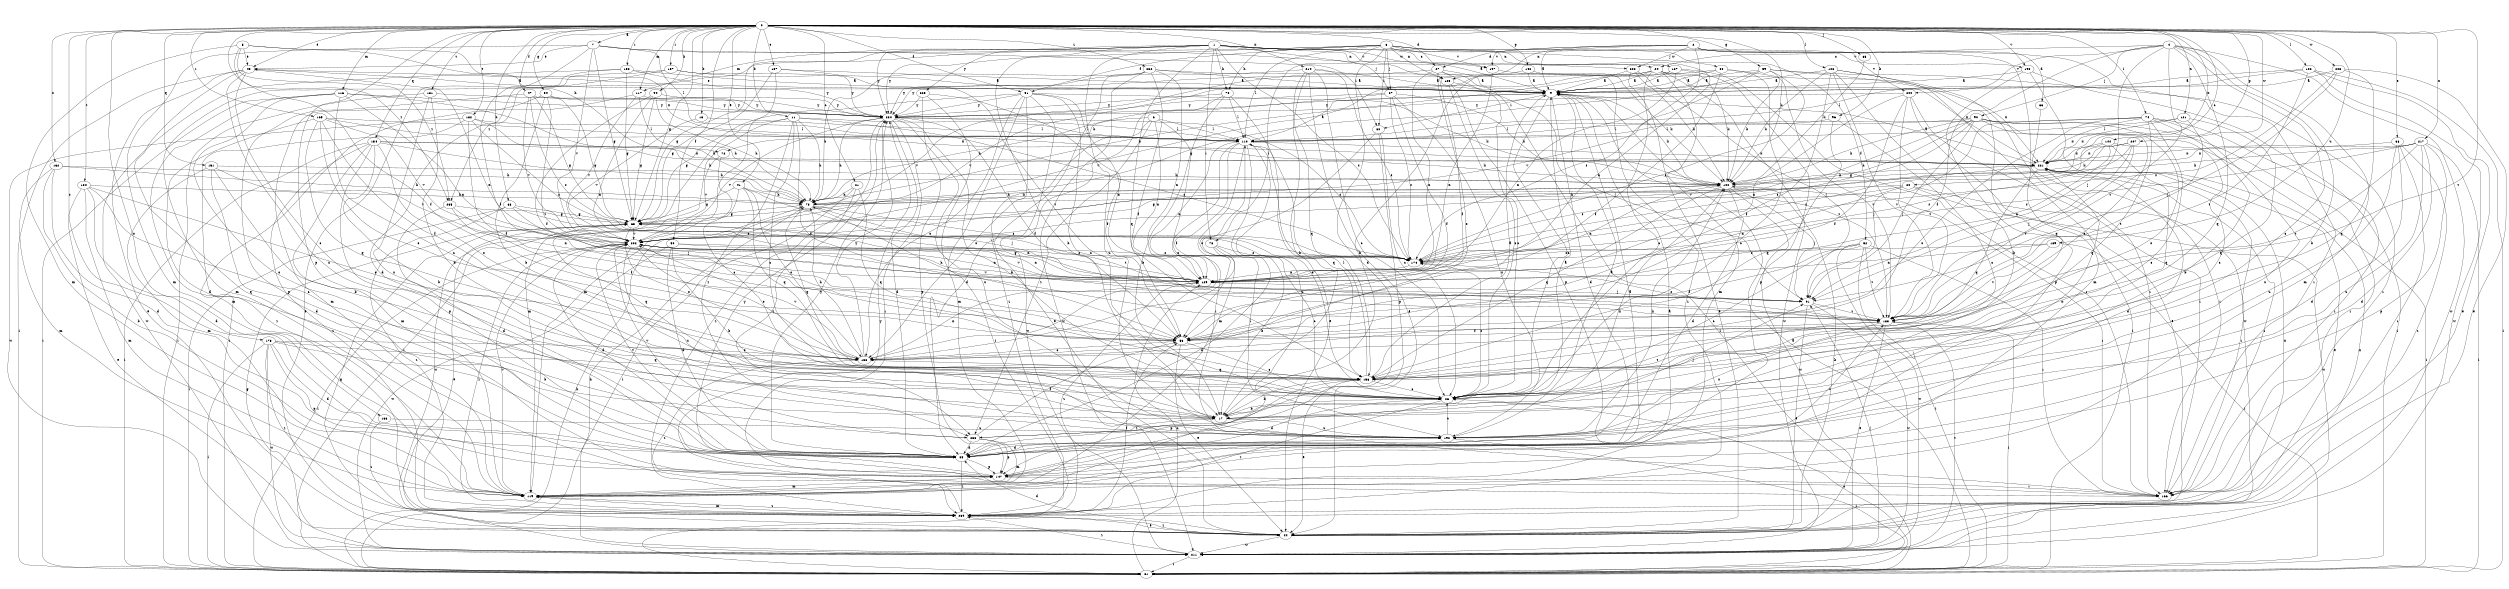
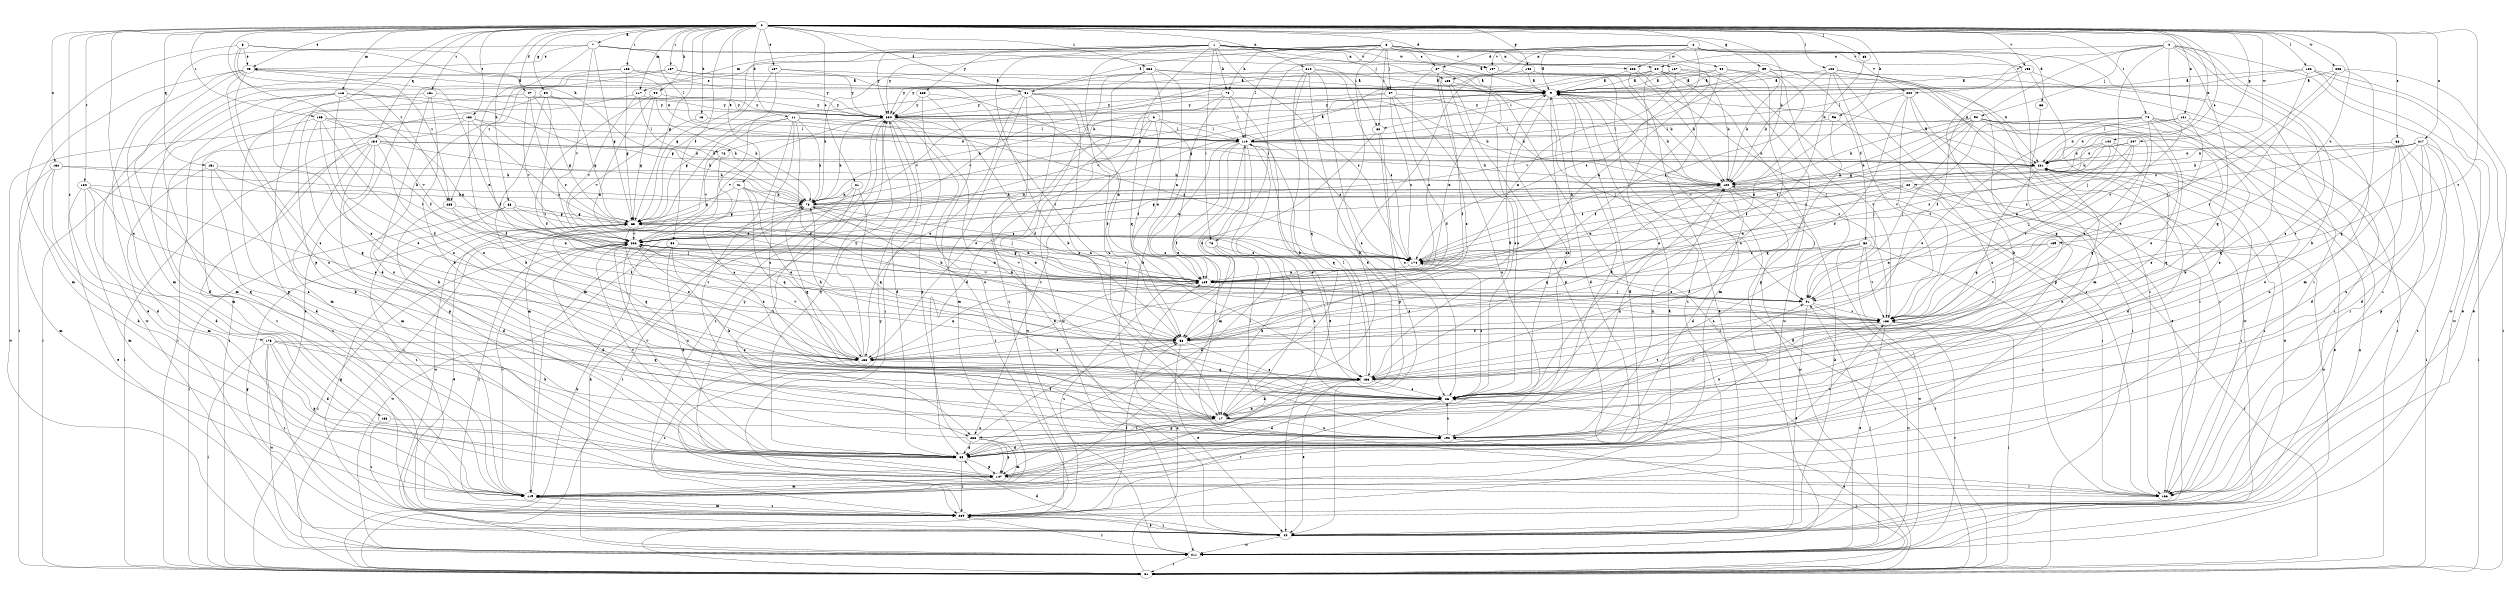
edge "3" -> "125": removed, label "n"
edge "116" -> "238": now "116" -> "138"
